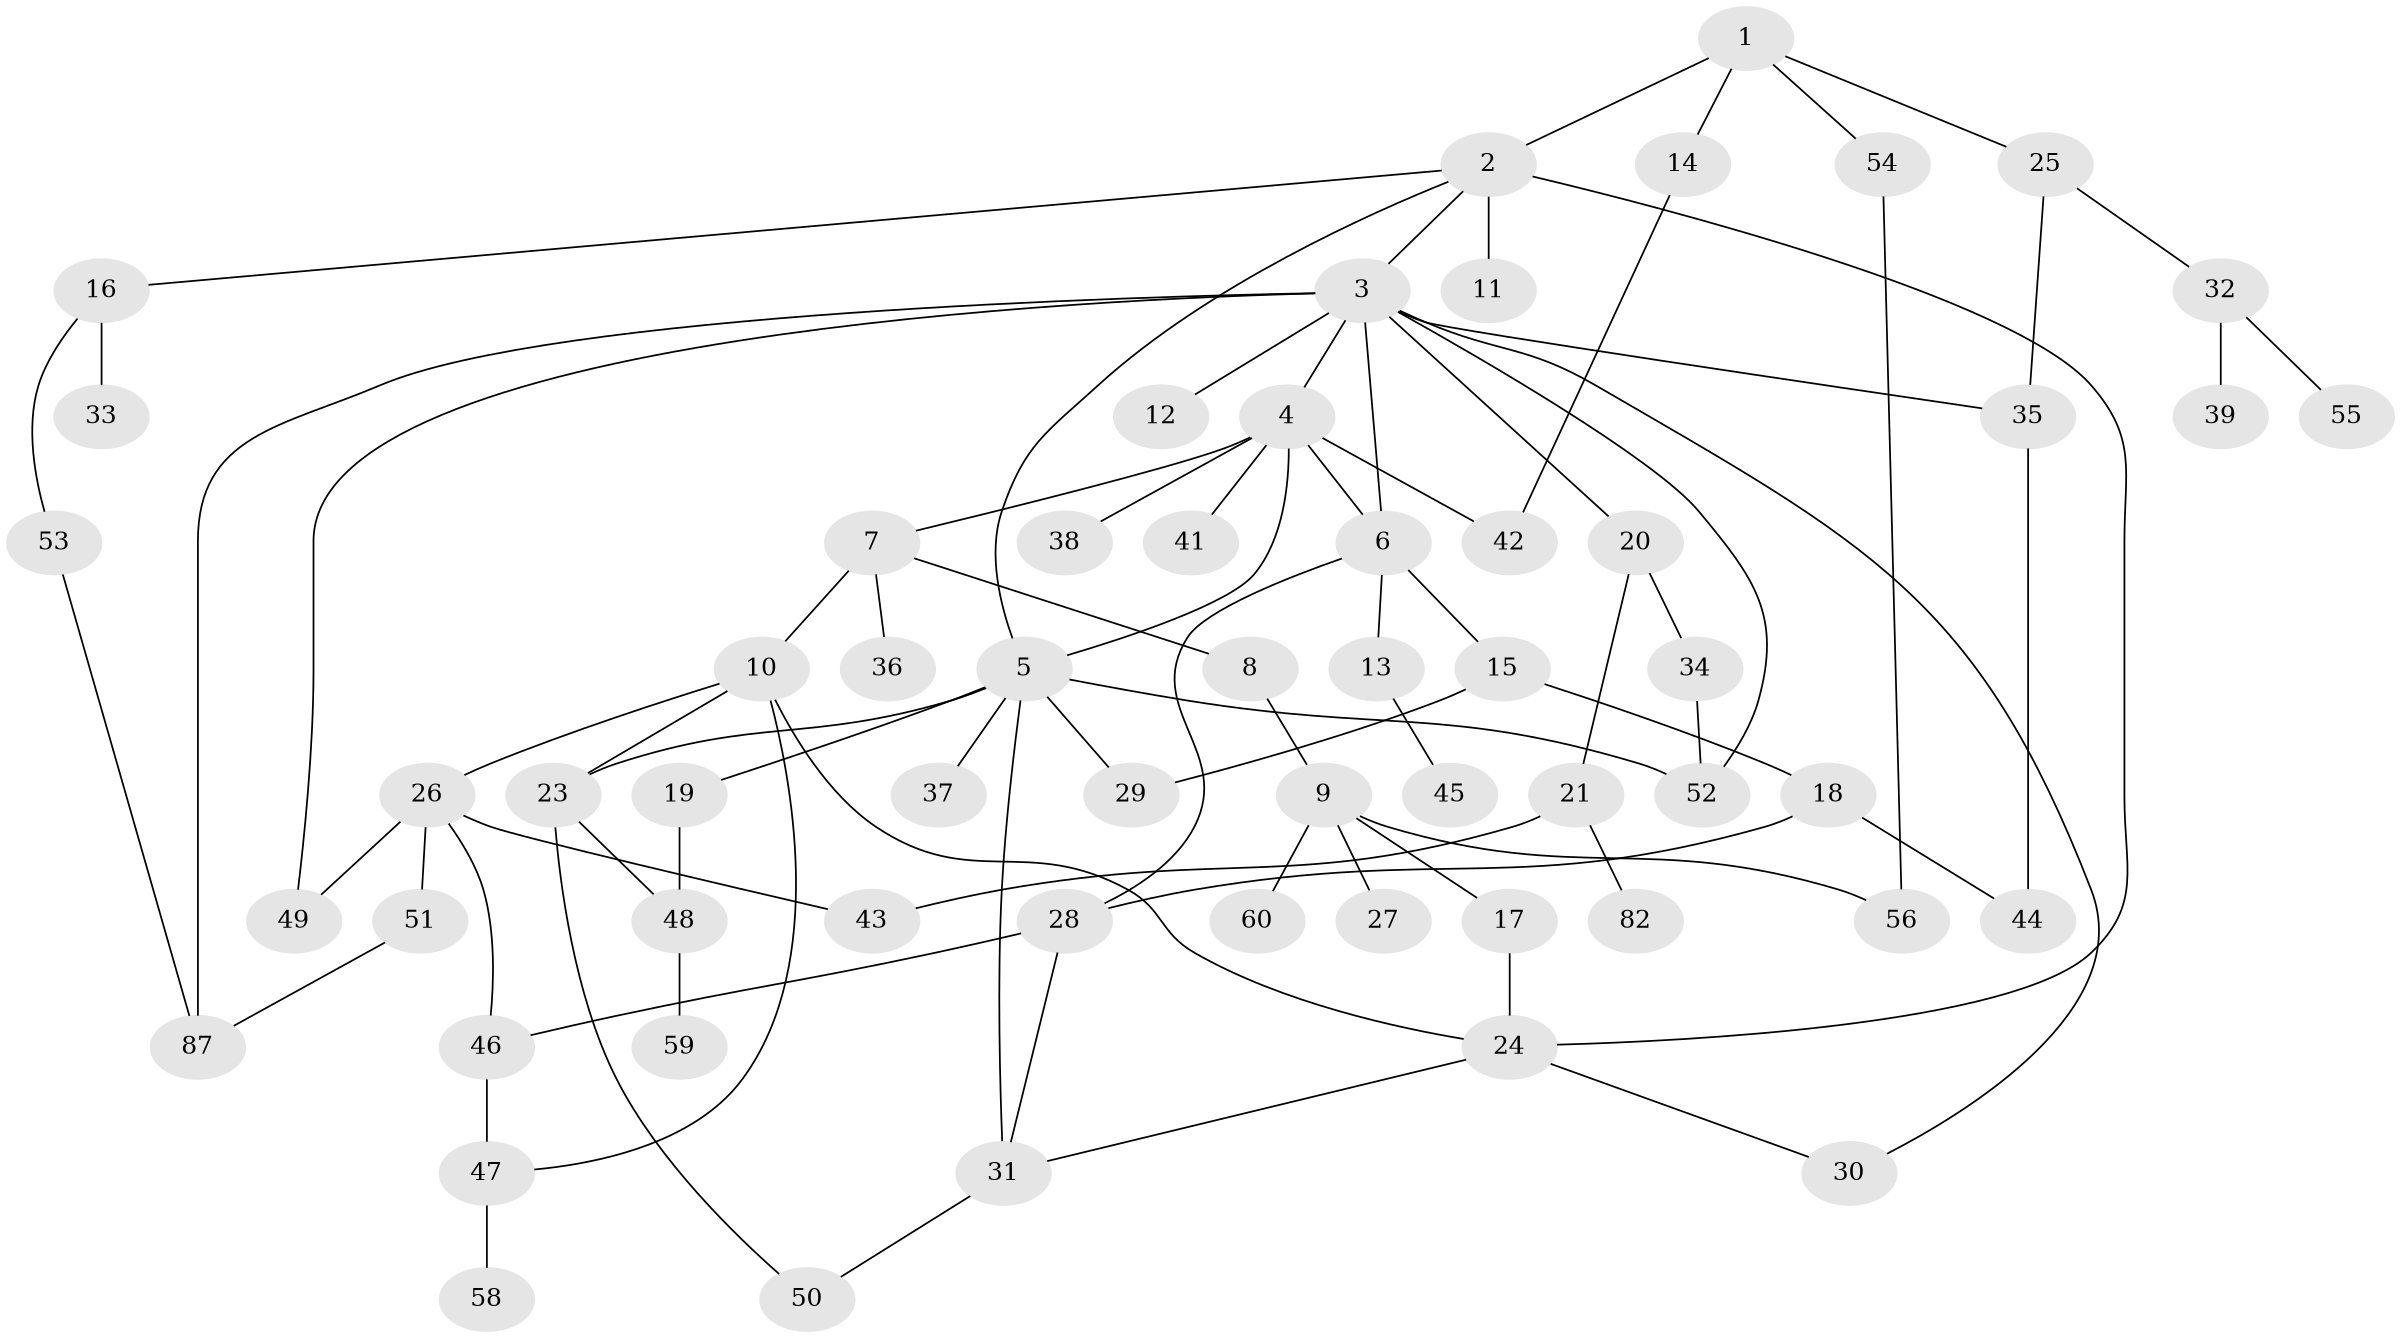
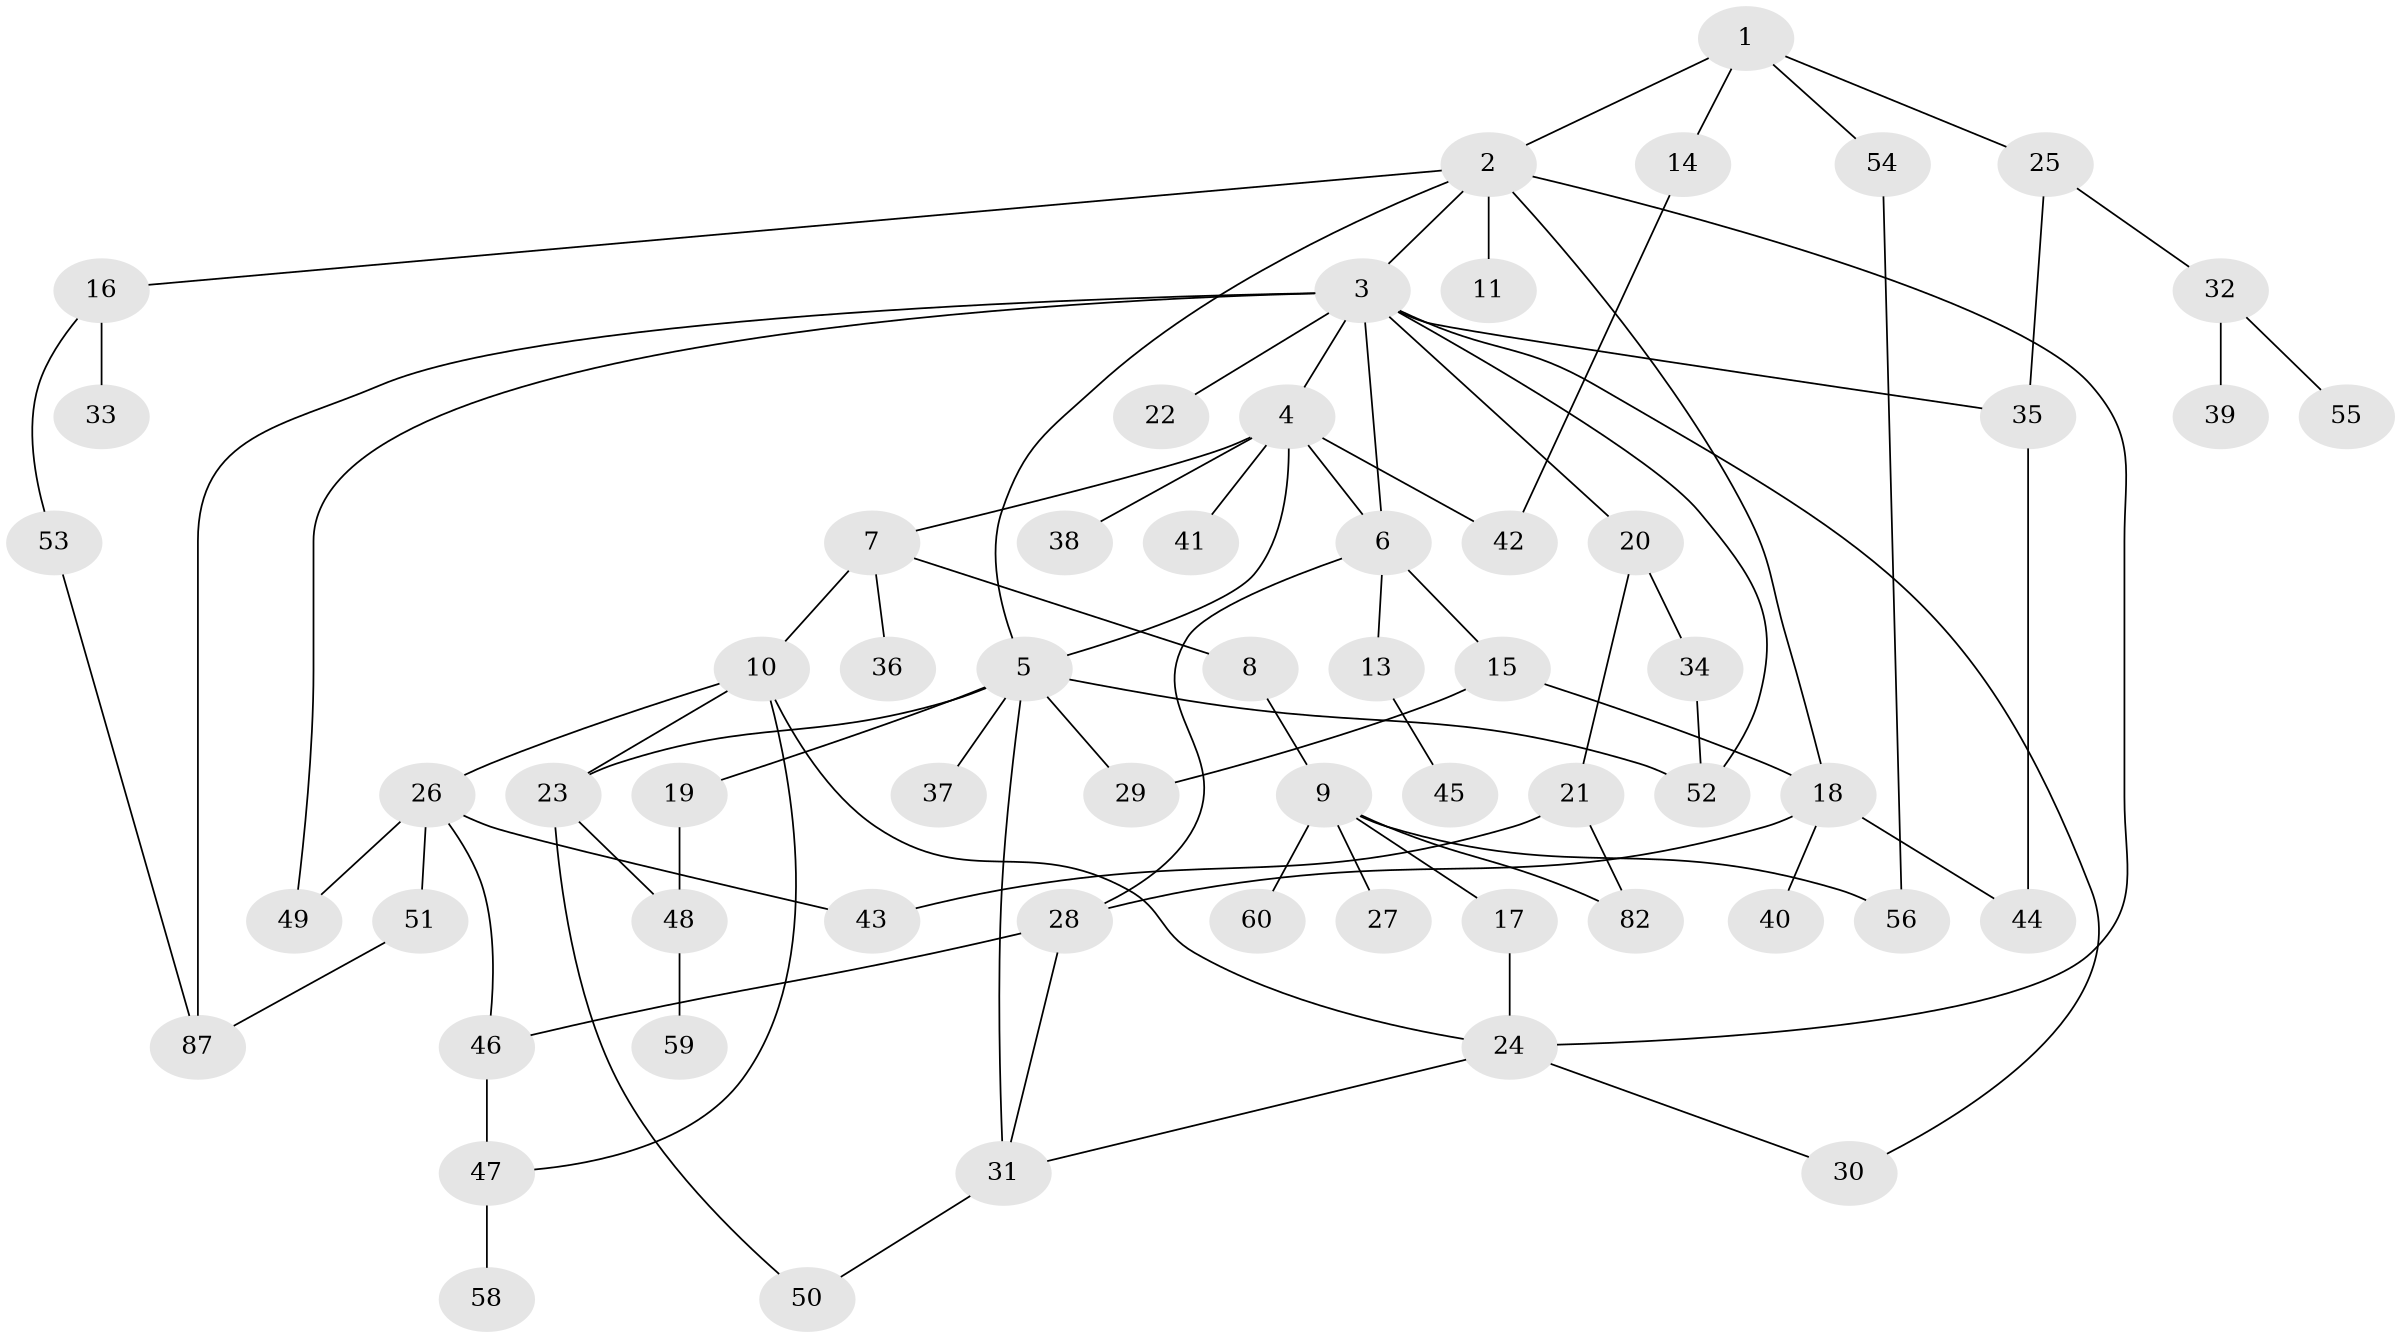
node "12": label "12" -> "22"
edge "2" -- "18": added
edge "9" -- "82": added
node "40": added
